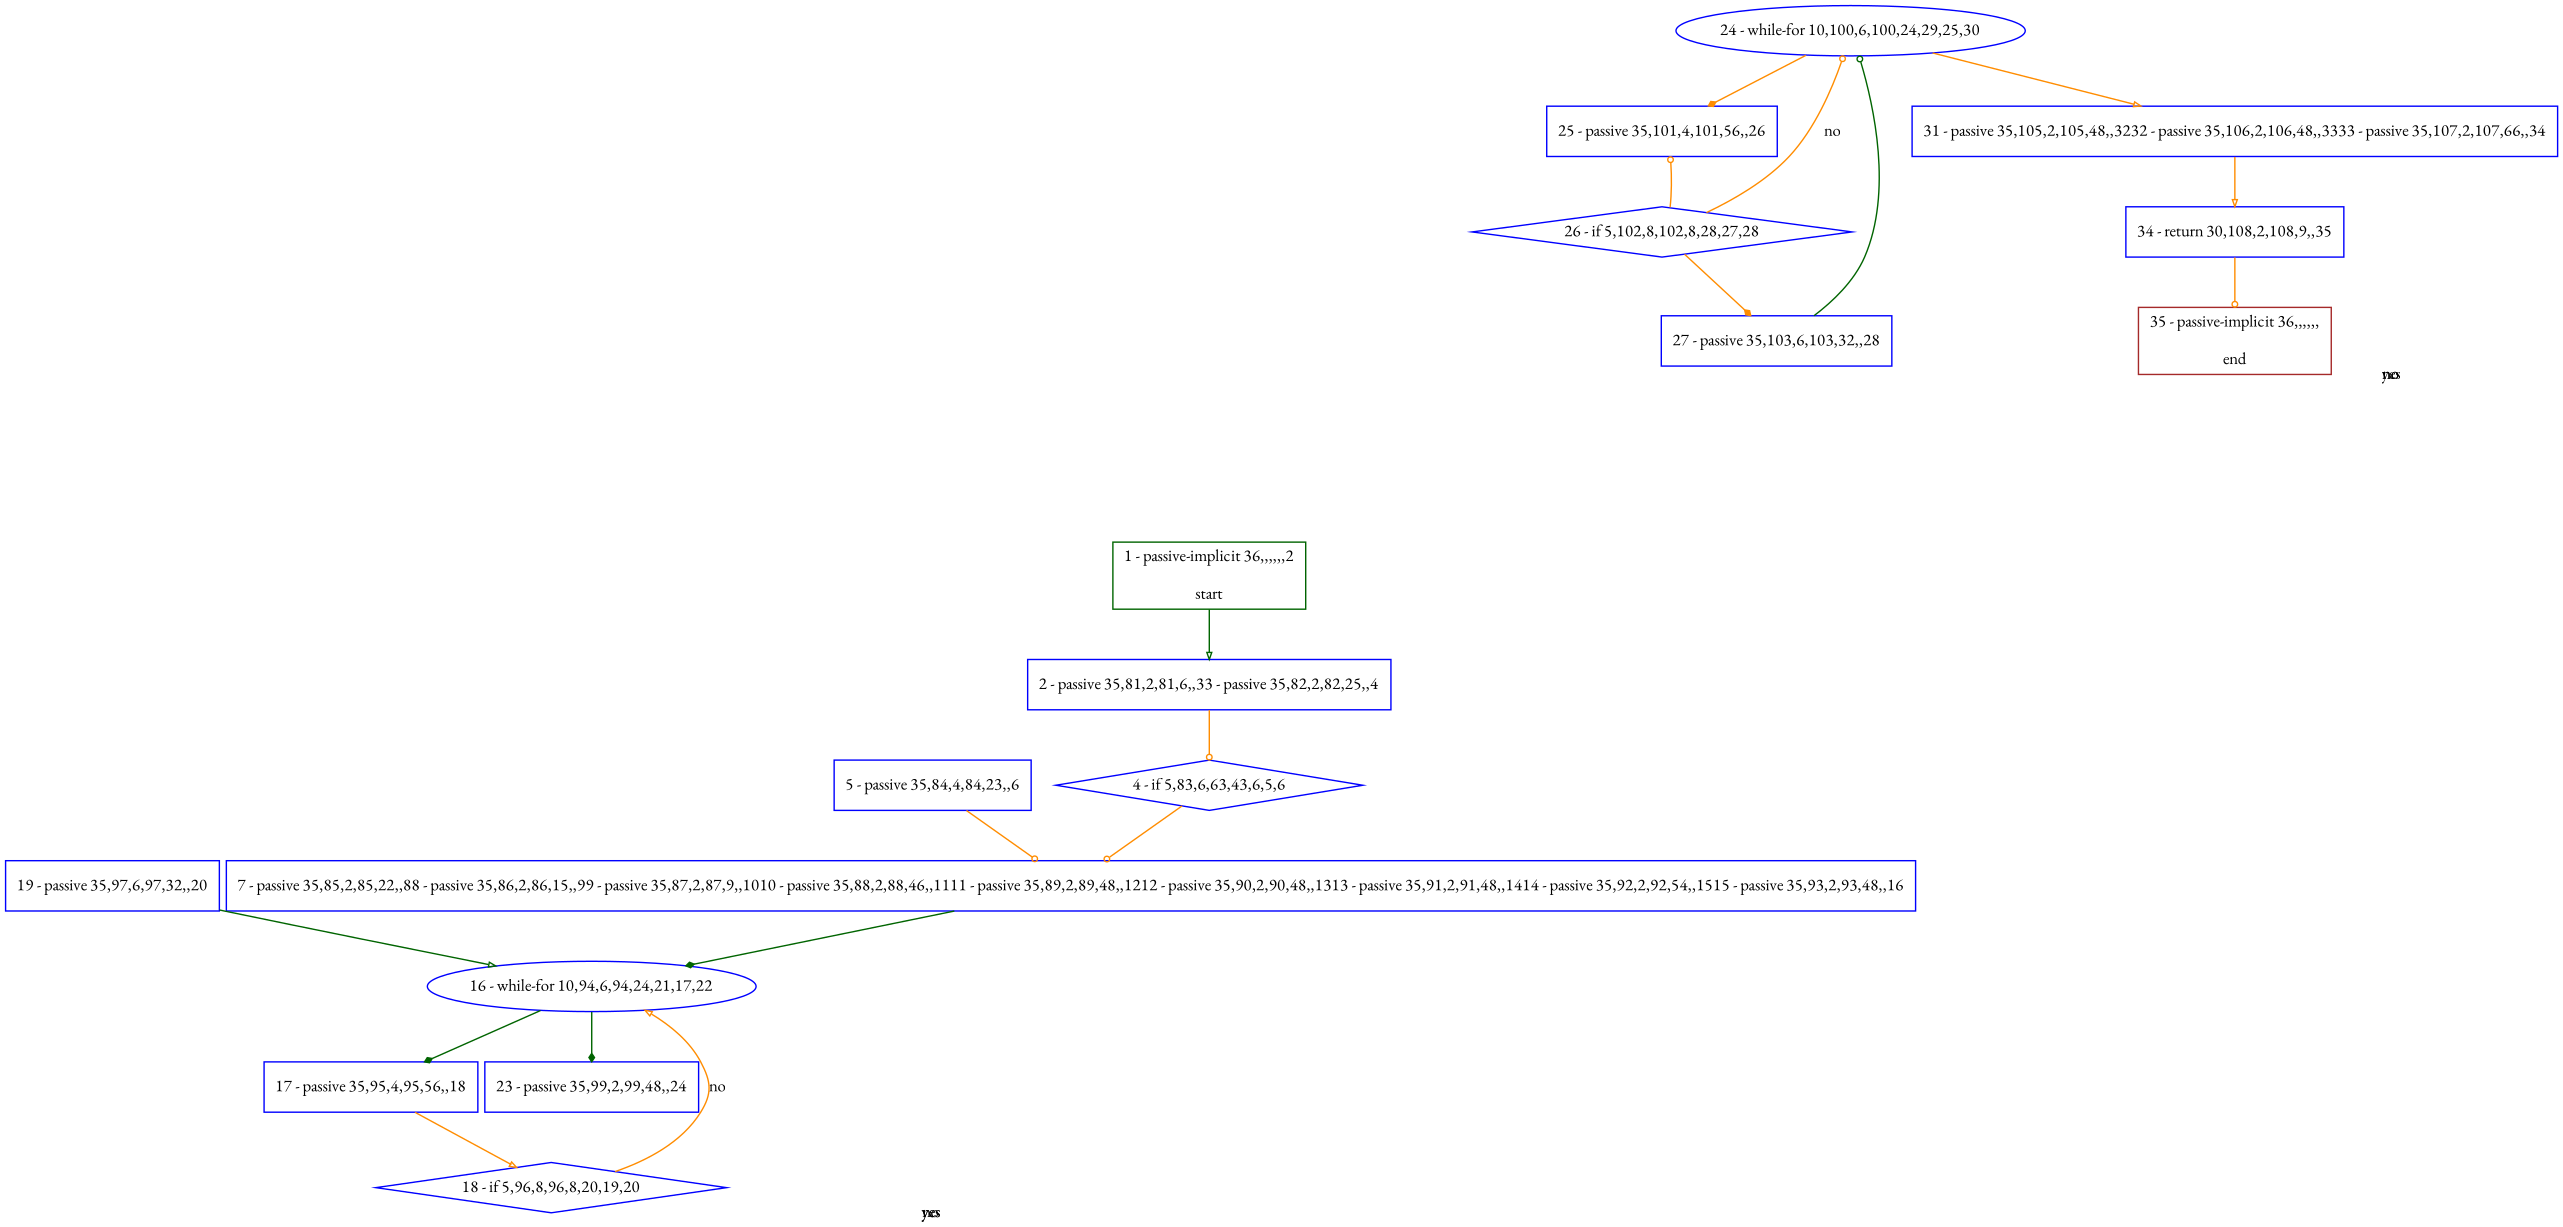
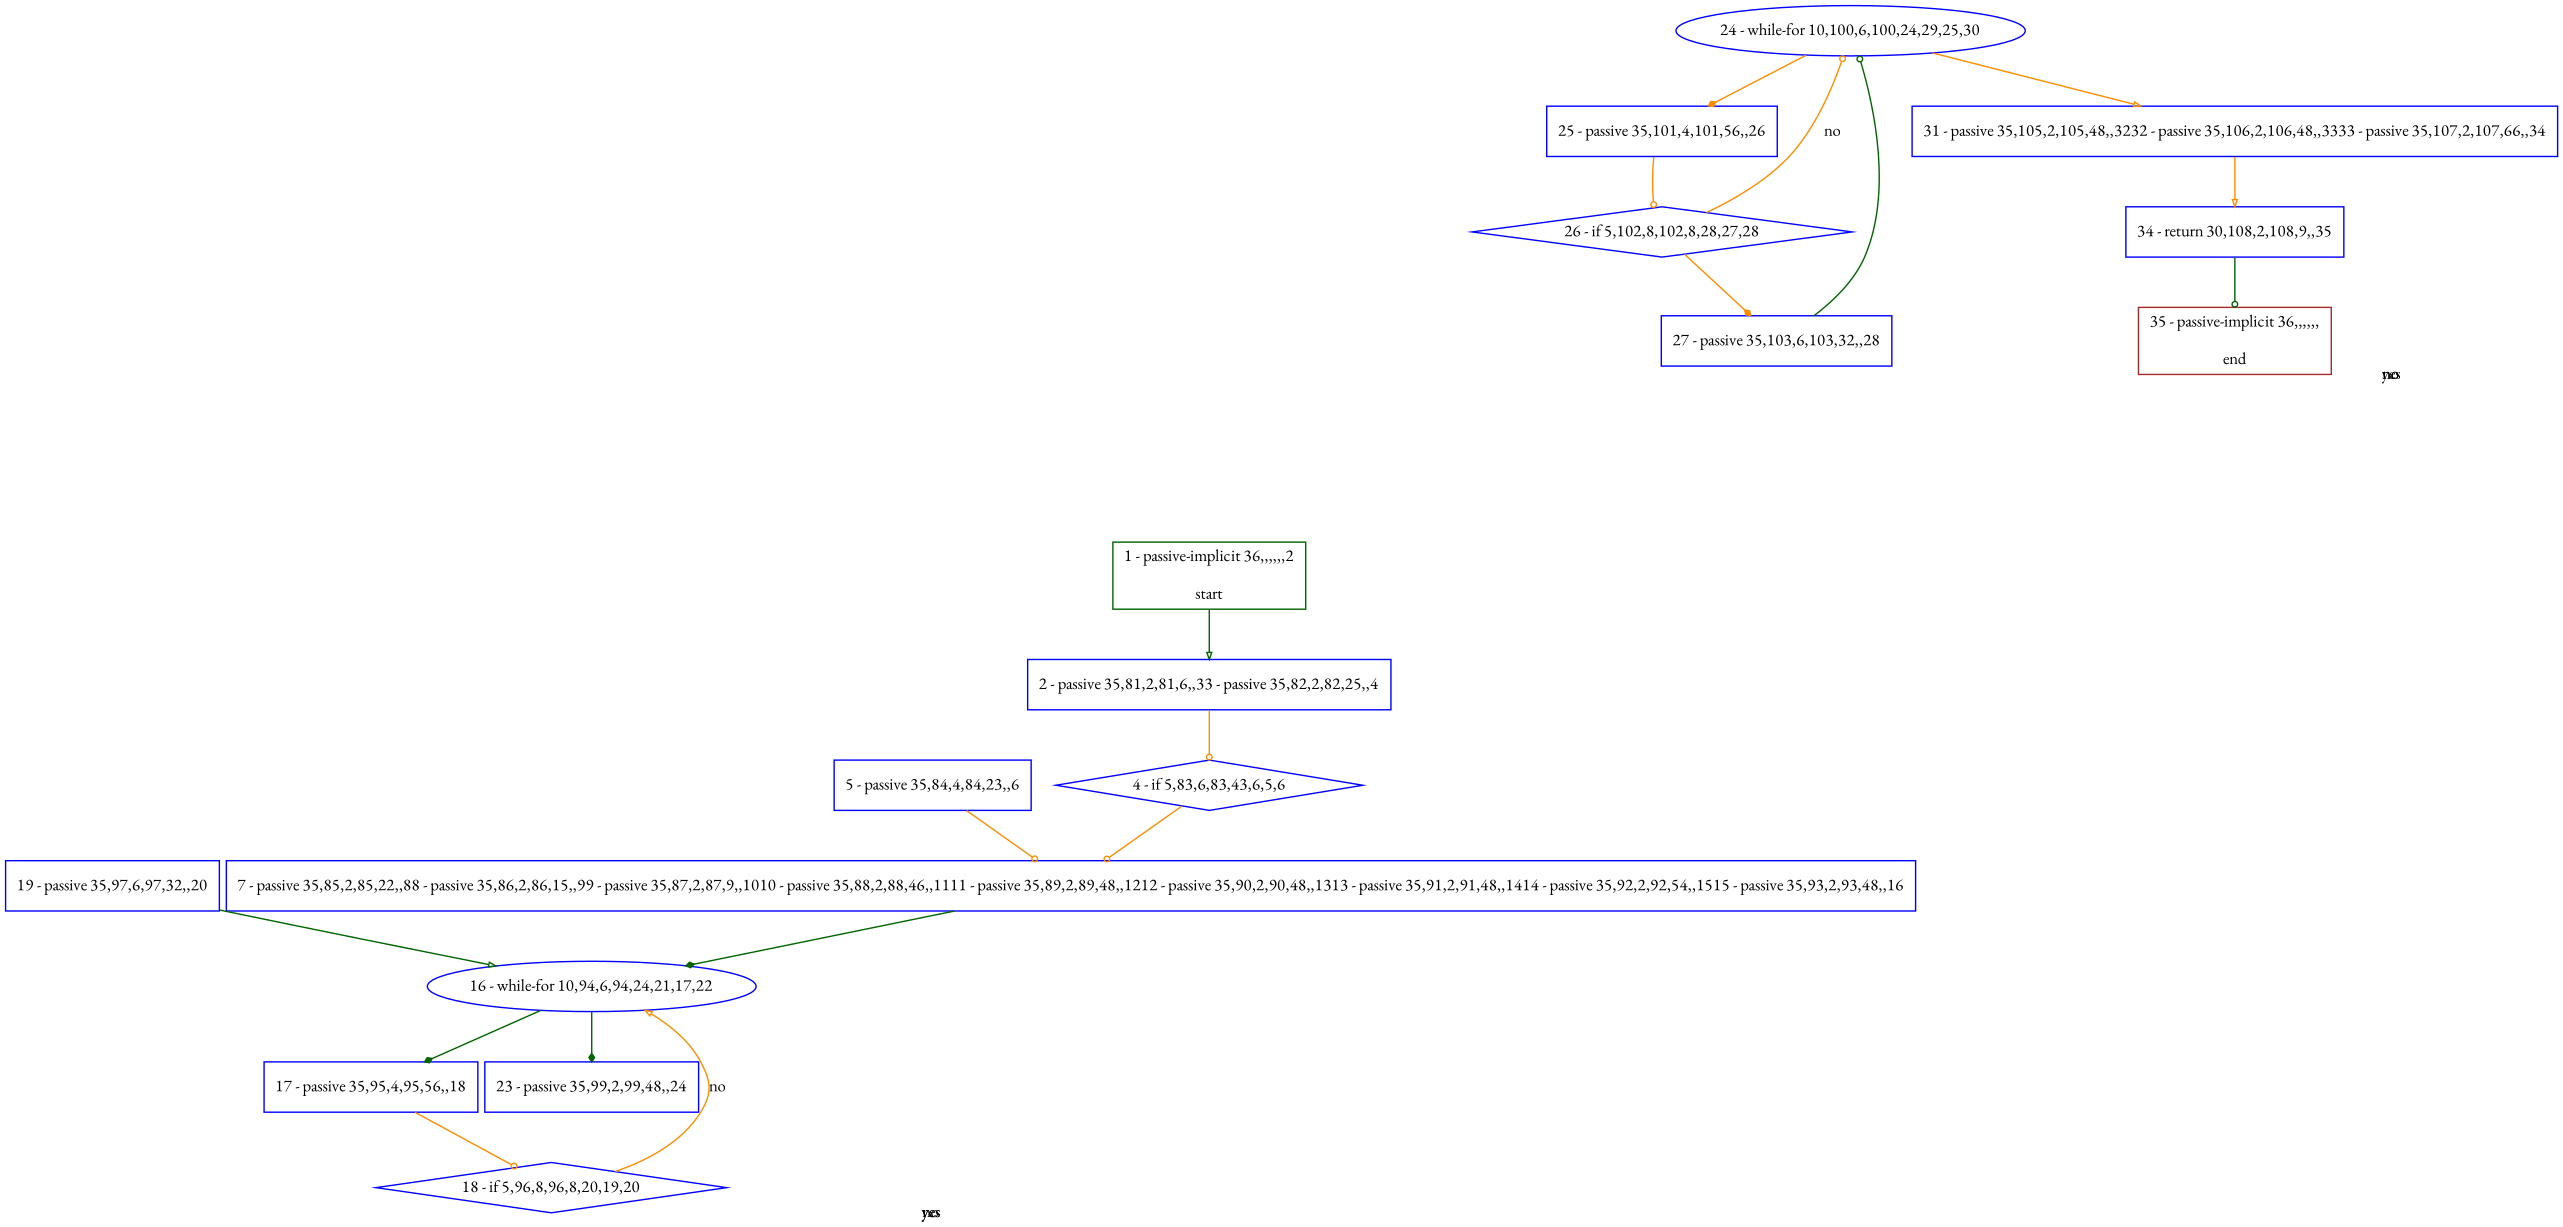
edge "26 - if 5,102,8,102,8,28,27,28" -> "25 - passive 35,101,4,101,56,,26": reversed
edge "34 - return 30,108,2,108,9,,35" -> "35 - passive-implicit 36,,,,,, end": color darkorange -> darkgreen
node "4 - if 5,83,6,63,43,6,5,6": label "4 - if 5,83,6,63,43,6,5,6" -> "4 - if 5,83,6,83,43,6,5,6"
edge "17 - passive 35,95,4,95,56,,18" -> "18 - if 5,96,8,96,8,20,19,20": arrowhead onormal -> odot
